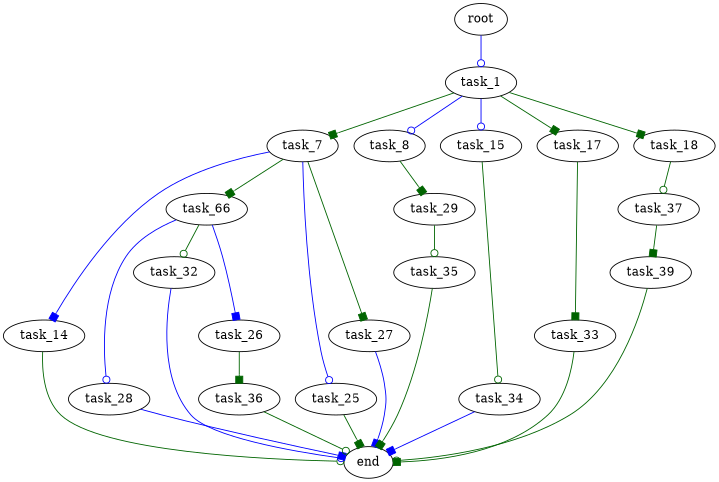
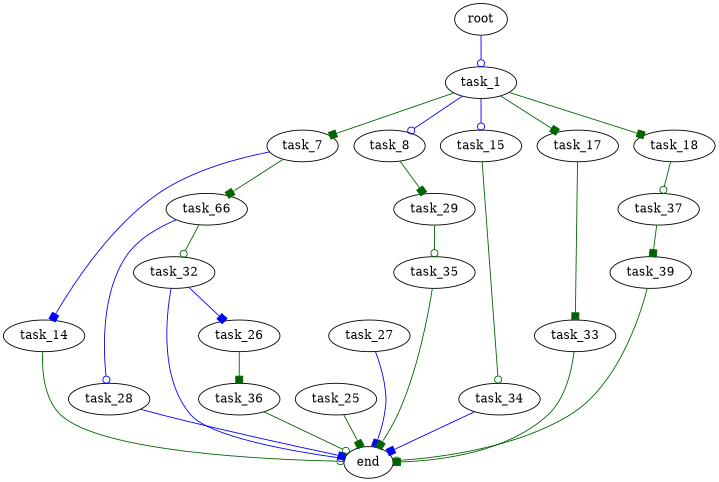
edge "task_7" -> "task_27": removed
edge "task_66" -> "task_26": now "task_32" -> "task_26"
edge "task_7" -> "task_25": removed
